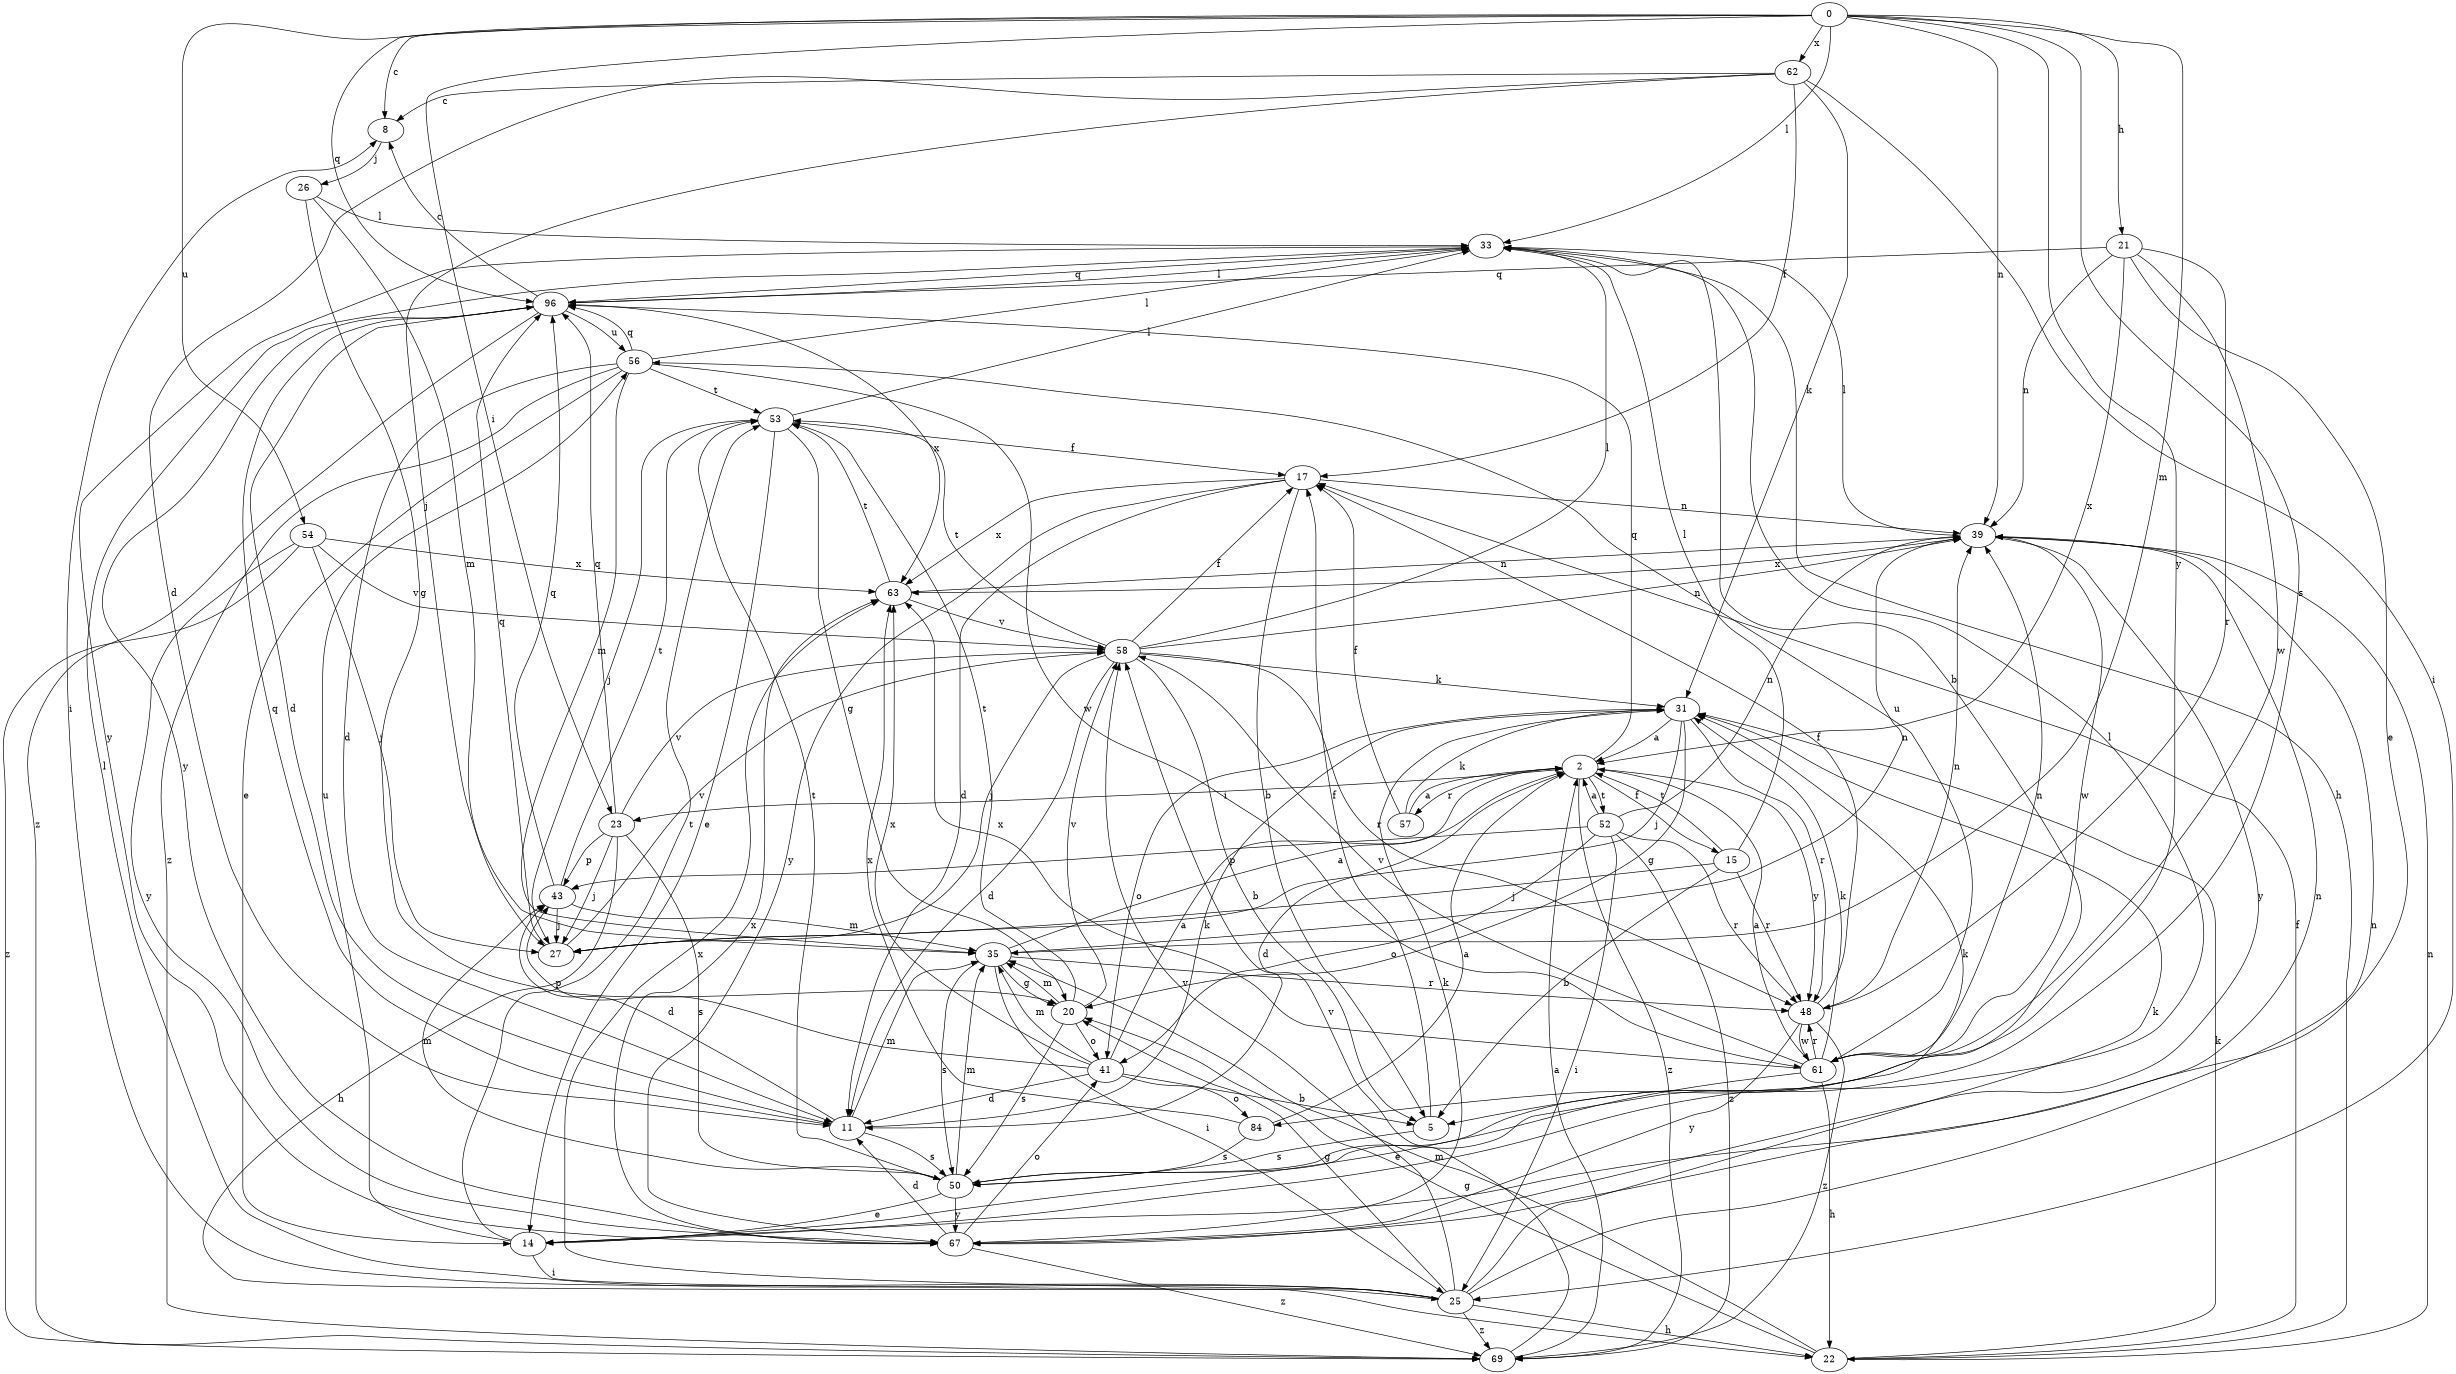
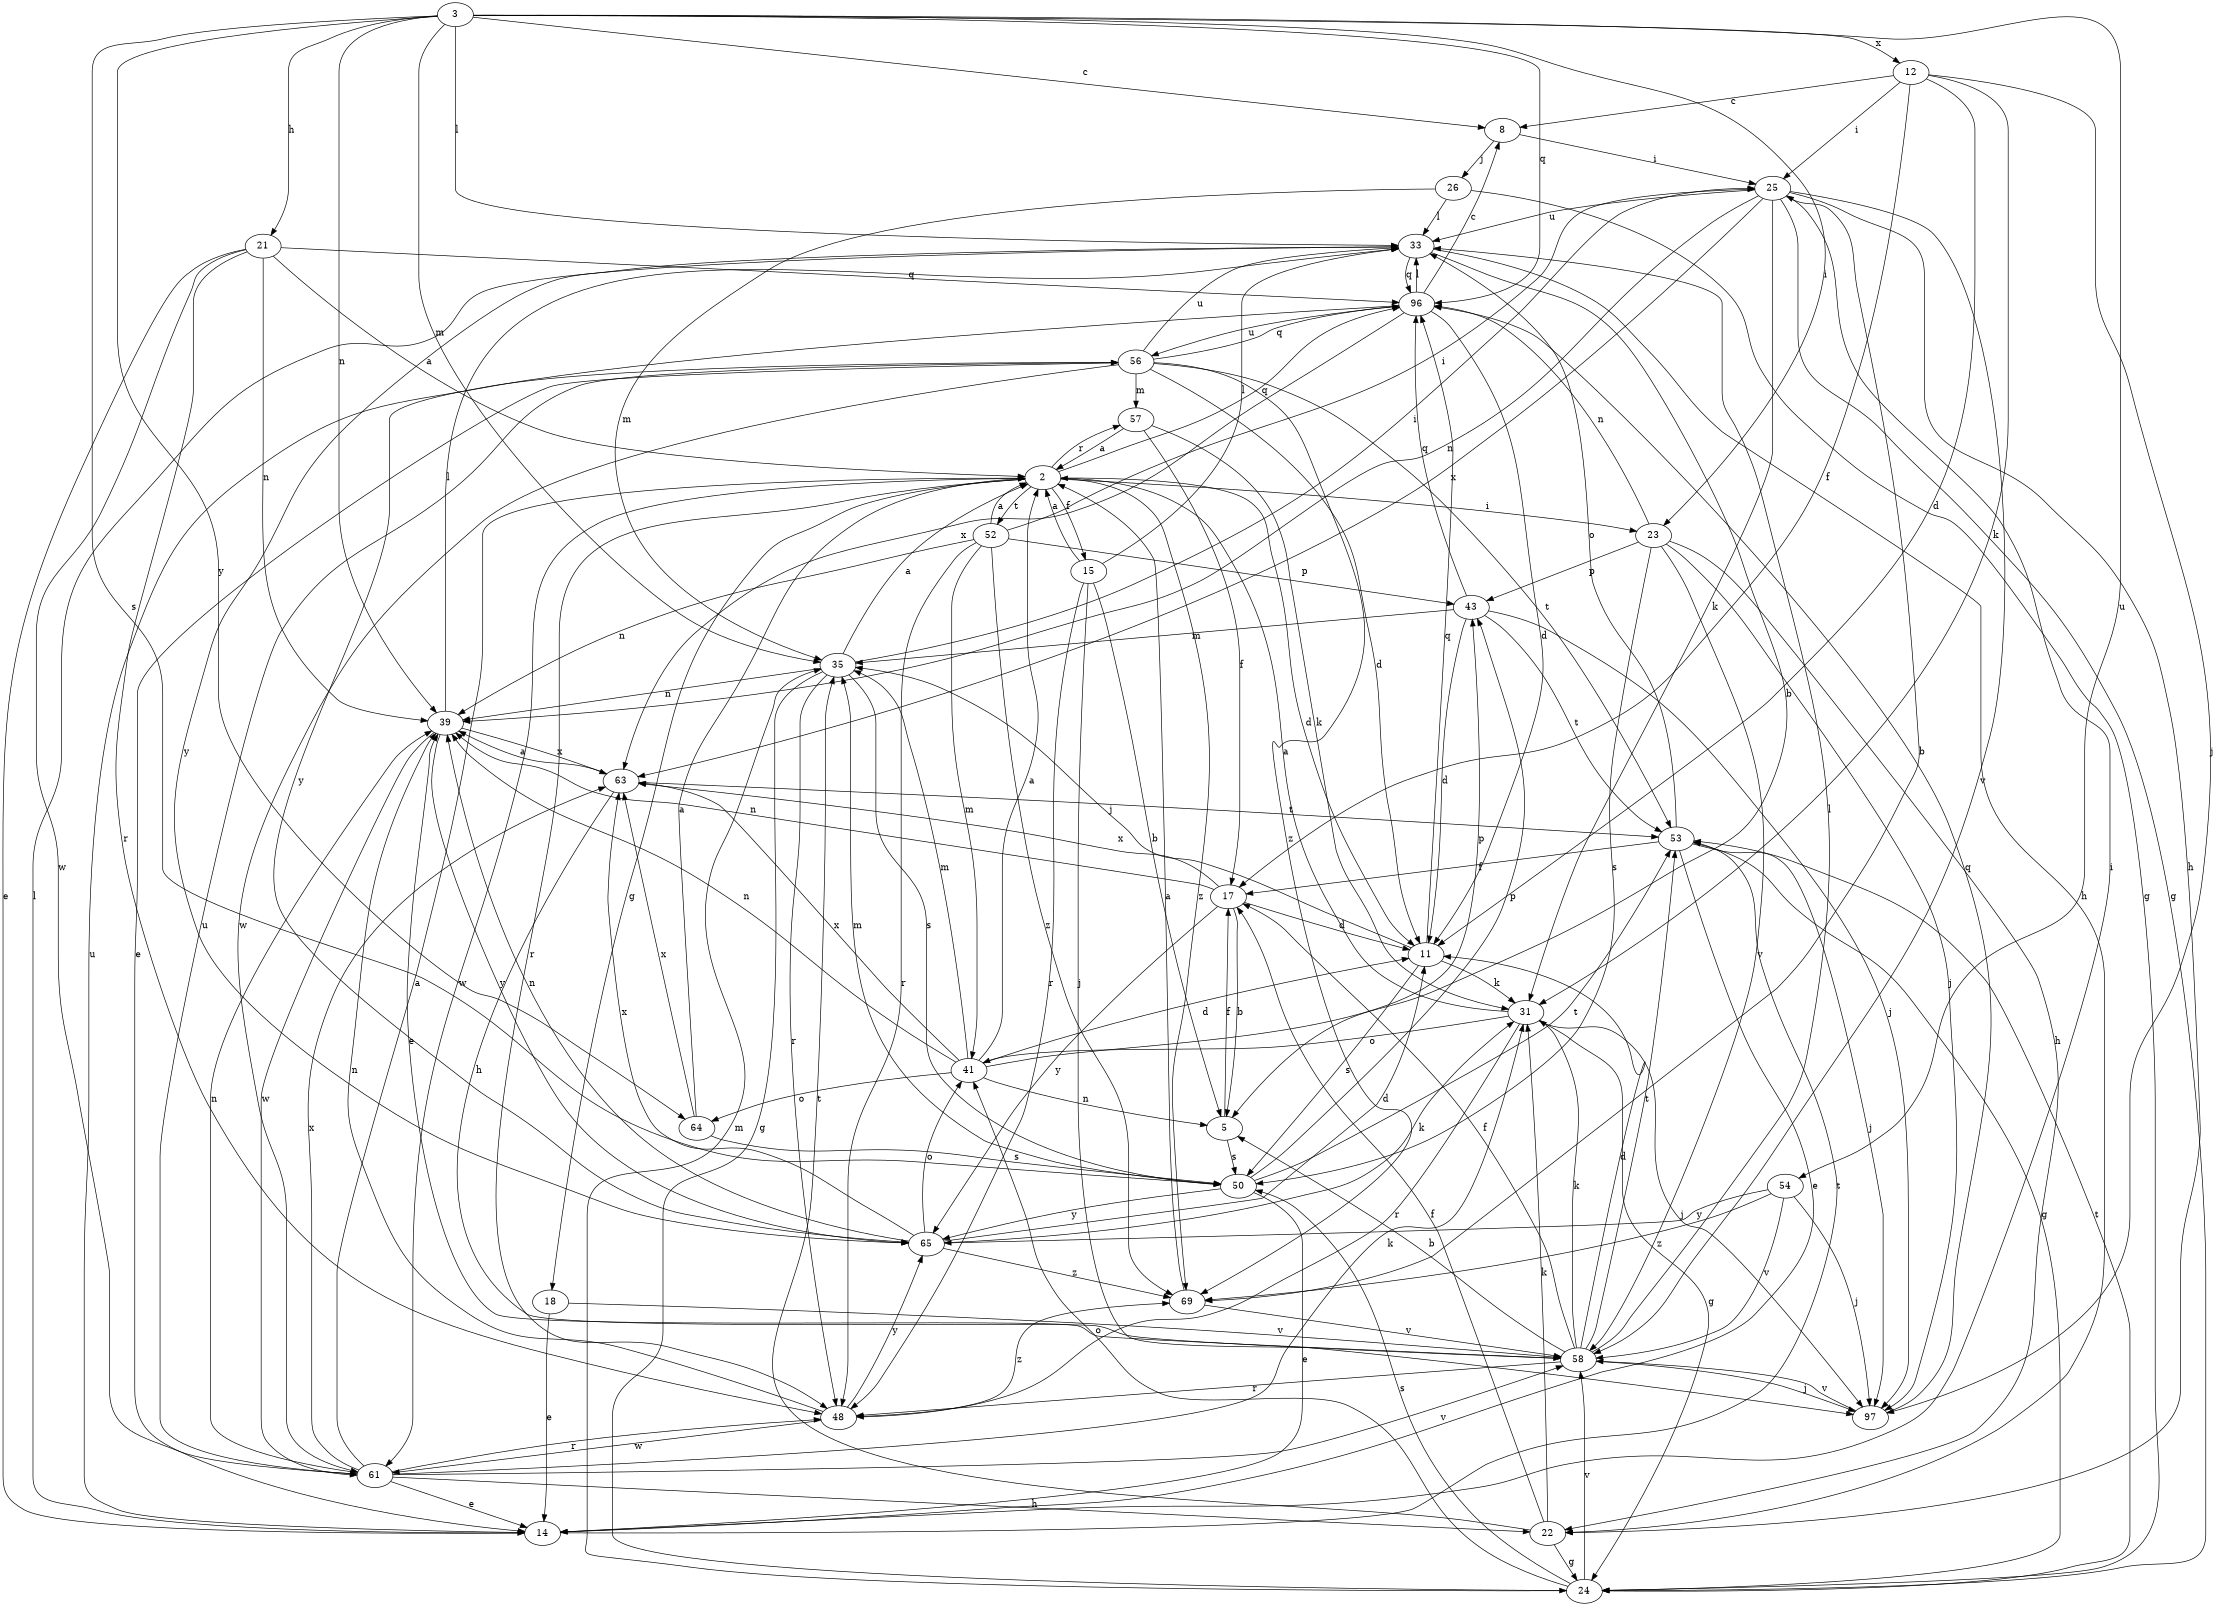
node "0": label "0" -> "3"
node "62": label "62" -> "12"
edge "56" -> "33": label "l" -> "u"
edge "53" -> "33": label "l" -> "o"
edge "21" -> "2": label "x" -> "a"
edge "23" -> "96": label "q" -> "n"
edge "63" -> "39": label "n" -> "a"
edge "54" -> "63": removed, label "x"
edge "58" -> "39": label "n" -> "e"
edge "63" -> "58": label "v" -> "h"
edge "48" -> "17": removed, label "f"
edge "25" -> "33": label "l" -> "u"
edge "2" -> "61": added, label "w"
edge "15" -> "2": label "t" -> "a"
edge "56" -> "35": now "56" -> "57"
edge "2" -> "48": label "y" -> "r"
node "27": label "27" -> "97"
edge "52" -> "41": label "o" -> "m"
node "20": label "20" -> "24"
edge "11" -> "43": reversed
edge "50" -> "43": label "m" -> "p"
edge "11" -> "35": label "m" -> "j"
edge "22" -> "39": now "41" -> "39"
edge "41" -> "5": label "b" -> "n"
edge "50" -> "31": removed, label "k"
node "84": label "84" -> "64"
edge "22" -> "35": label "m" -> "t"
node "67": label "67" -> "65"
edge "25" -> "8": reversed
node "18": added
edge "96" -> "69": removed, label "z"
edge "25" -> "69": label "z" -> "b"
